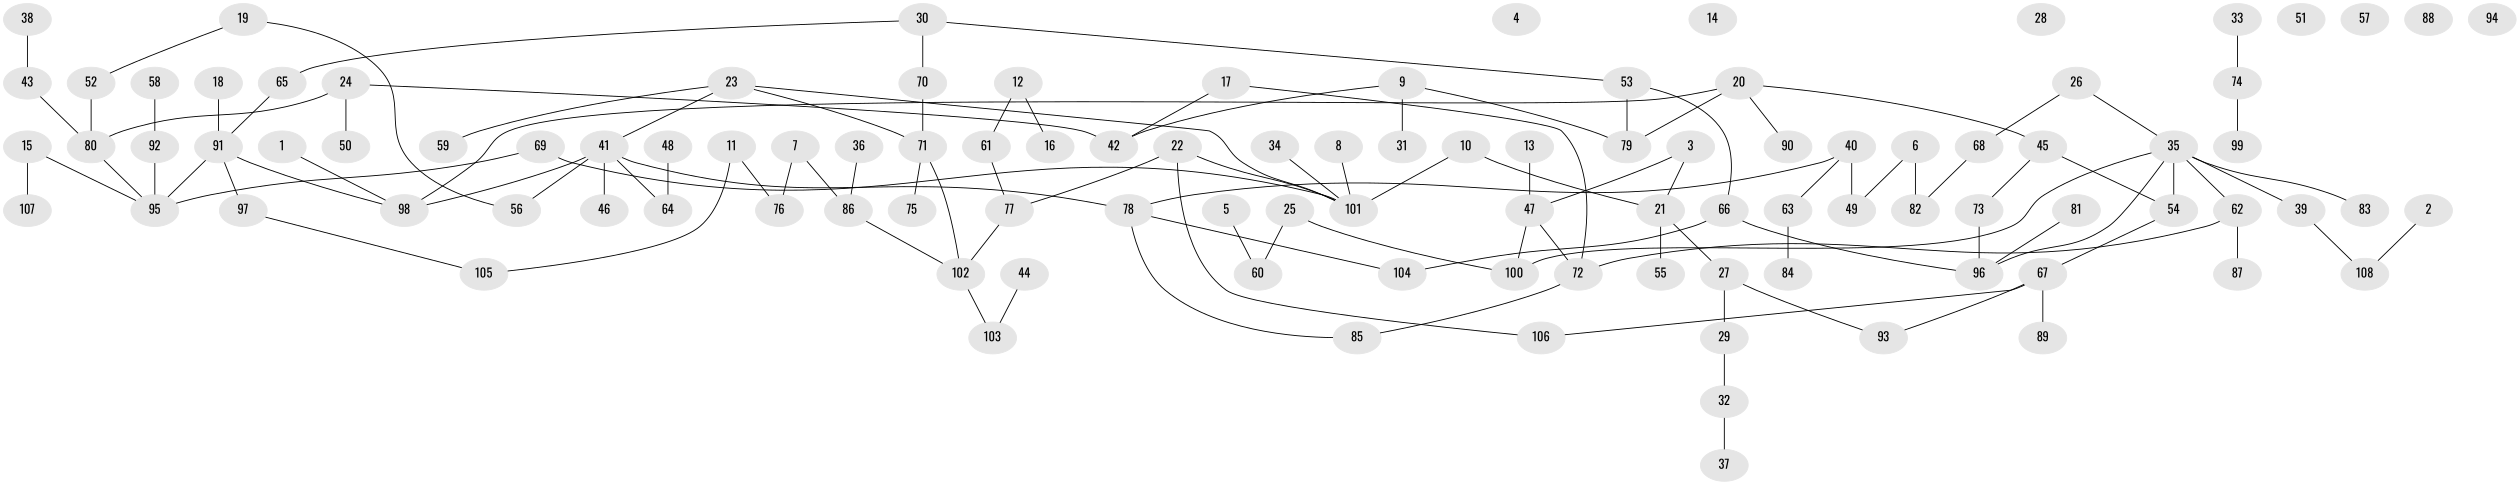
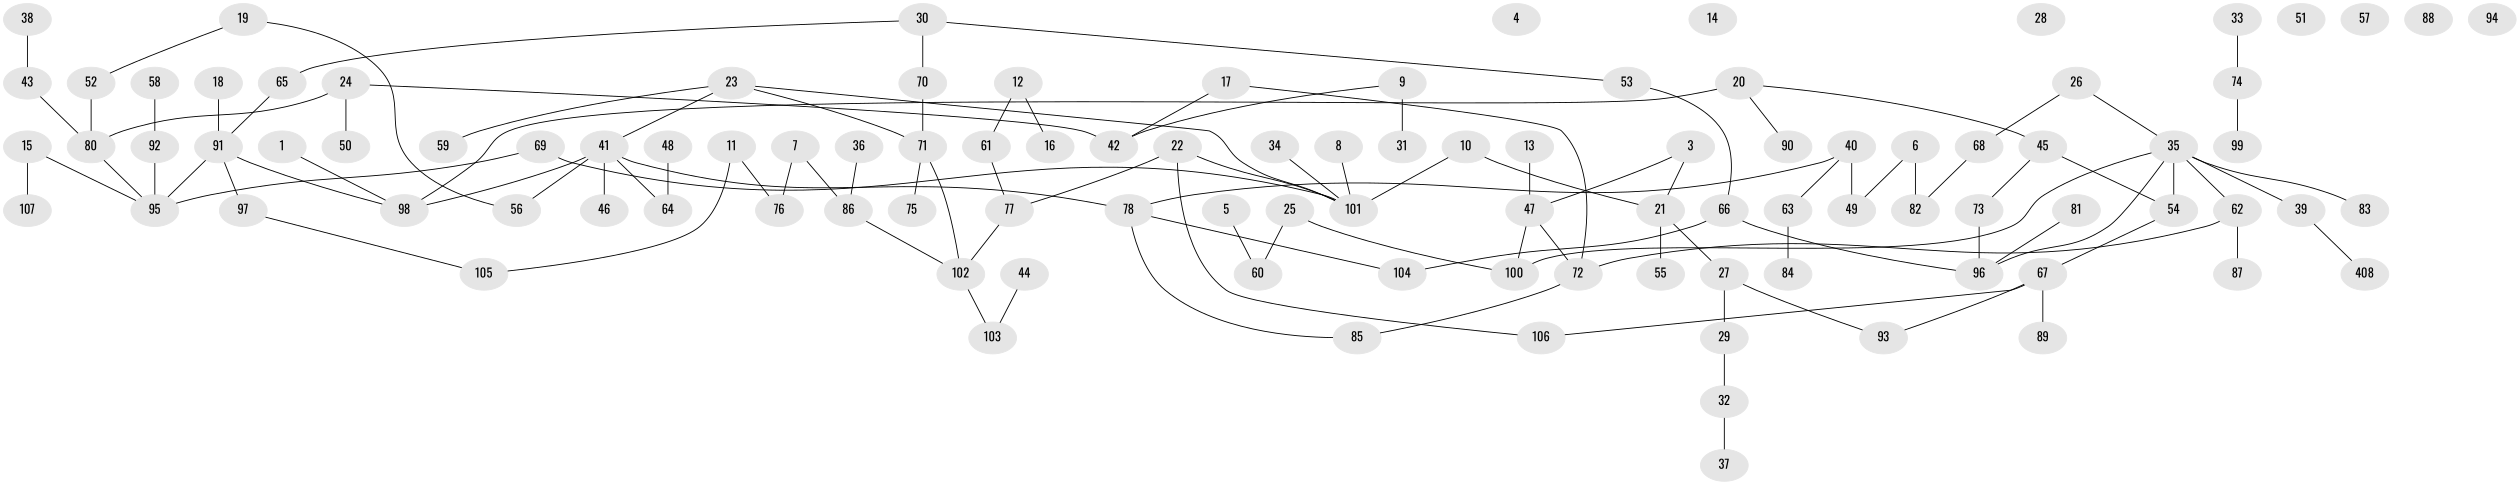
node "79": removed
node "2": removed
node "108": label "108" -> "408"
